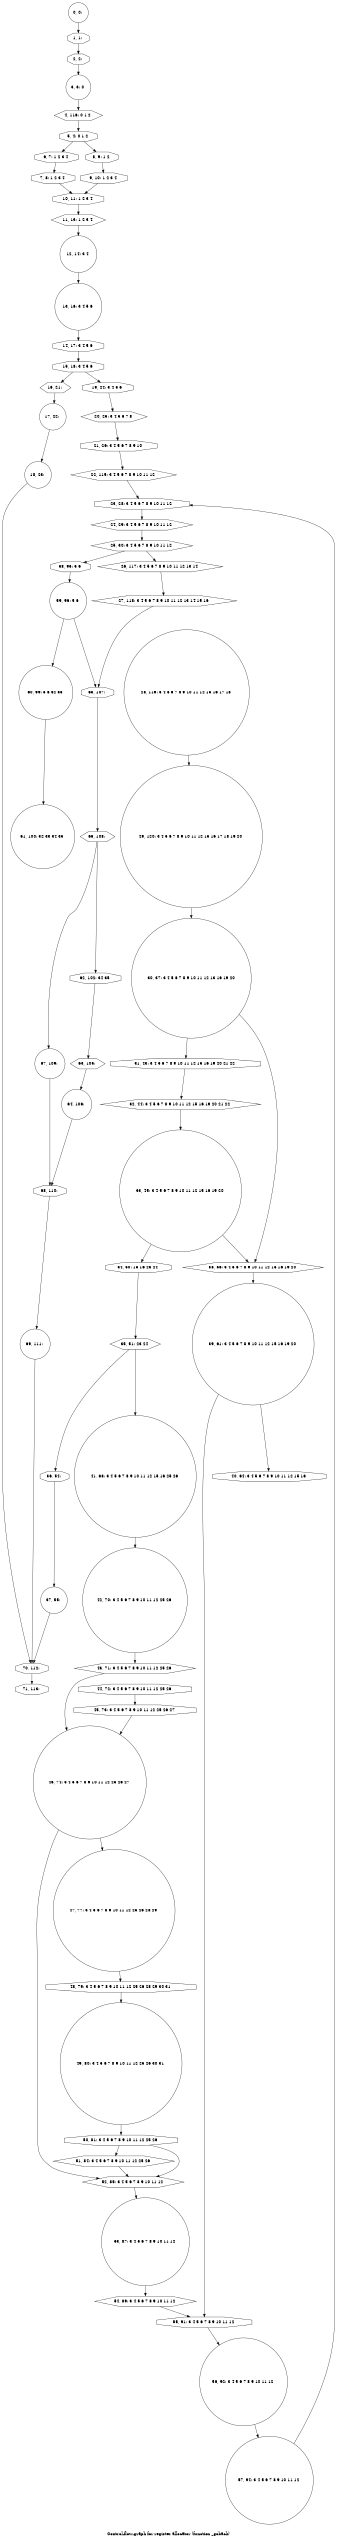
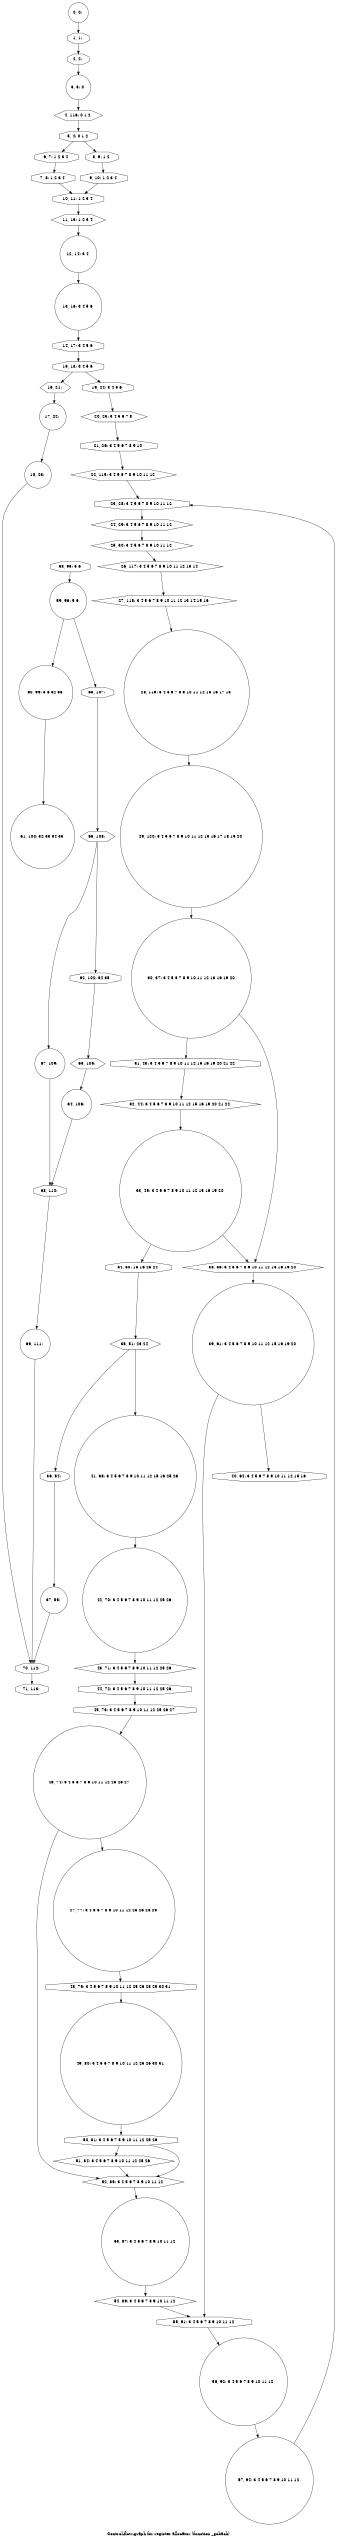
edge "25, 30: 3 4 5 6 7 8 9 10 11 12" -> "58, 95: 5 6": removed
edge "27, 118: 3 4 5 6 7 8 9 10 11 12 13 14 15 16" -> "65, 107:": now "27, 118: 3 4 5 6 7 8 9 10 11 12 13 14 15 16" -> "28, 119: 3 4 5 6 7 8 9 10 11 12 15 16 17 18"
edge "43, 71: 3 4 5 6 7 8 9 10 11 12 25 26" -> "46, 74: 3 4 5 6 7 8 9 10 11 12 25 26 27": now "43, 71: 3 4 5 6 7 8 9 10 11 12 25 26" -> "44, 72: 3 4 5 6 7 8 9 10 11 12 25 26"
